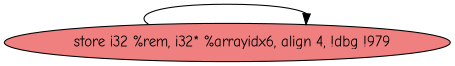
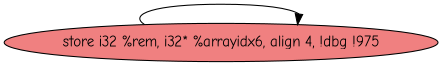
node "store i32 %rem, i32* %arrayidx6, align 4, !dbg !979": label "store i32 %rem, i32* %arrayidx6, align 4, !dbg !979" -> "store i32 %rem, i32* %arrayidx6, align 4, !dbg !975"
